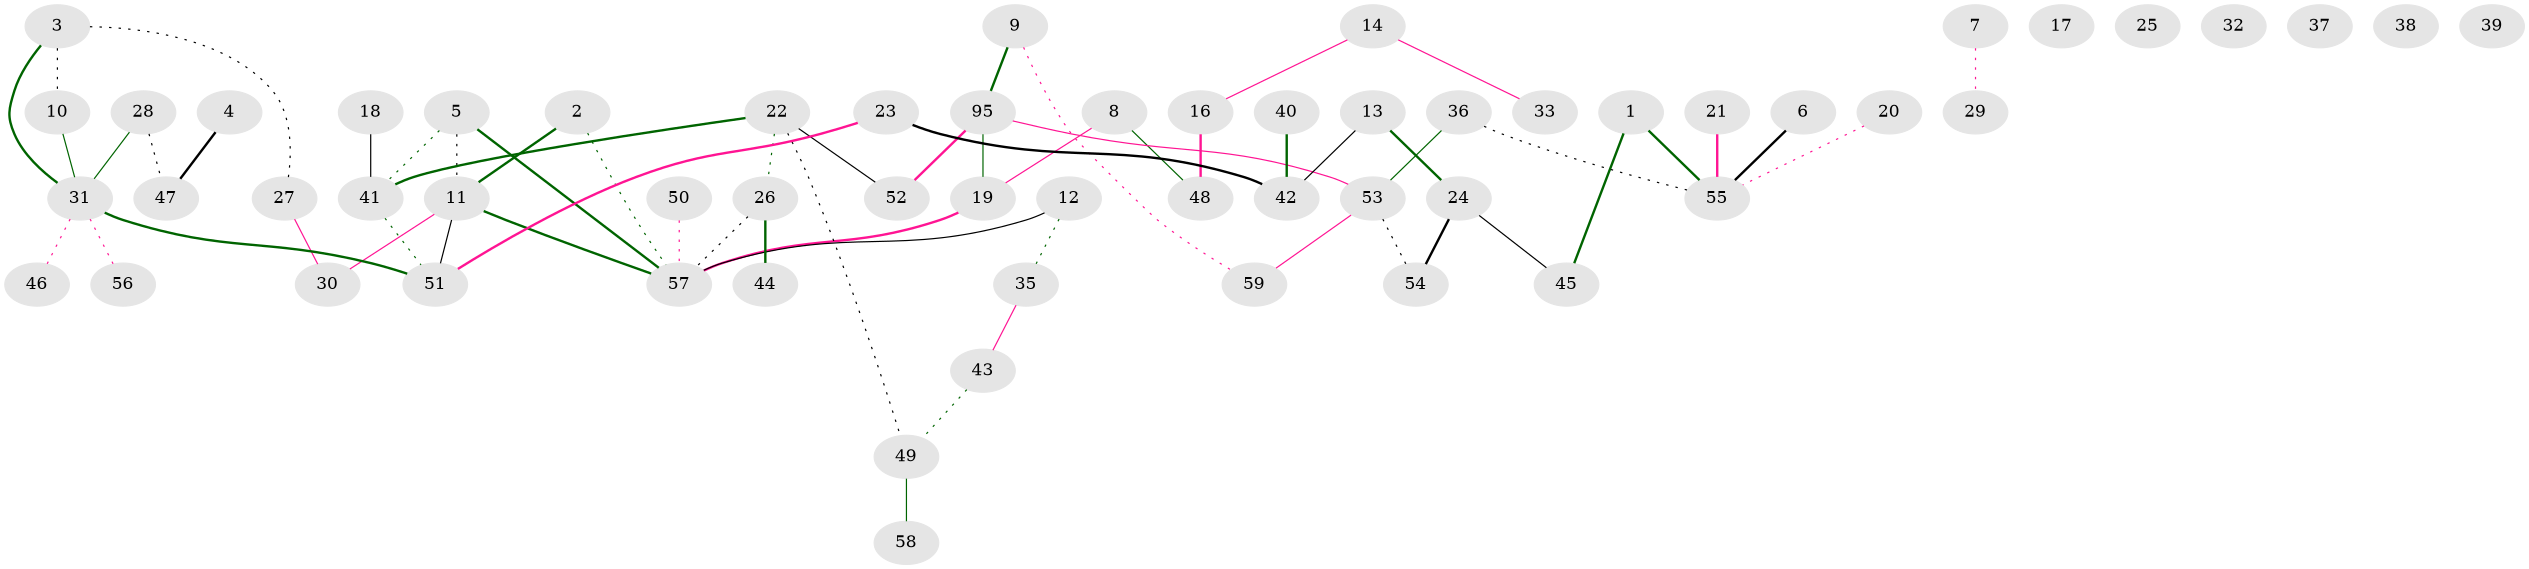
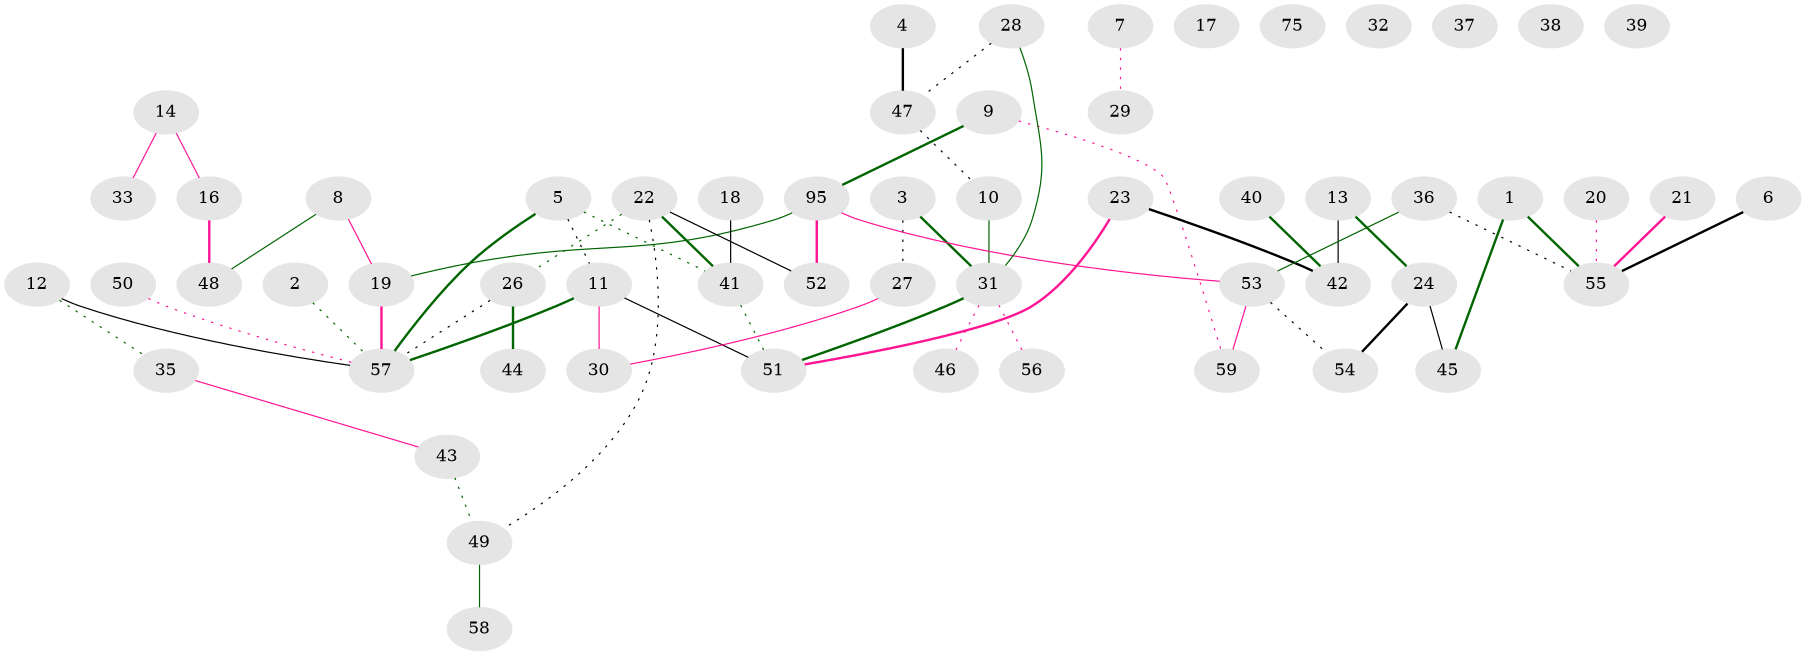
node "25": label "25" -> "75"
edge "3" -- "10": now "47" -- "10"
edge "2" -- "11": removed
